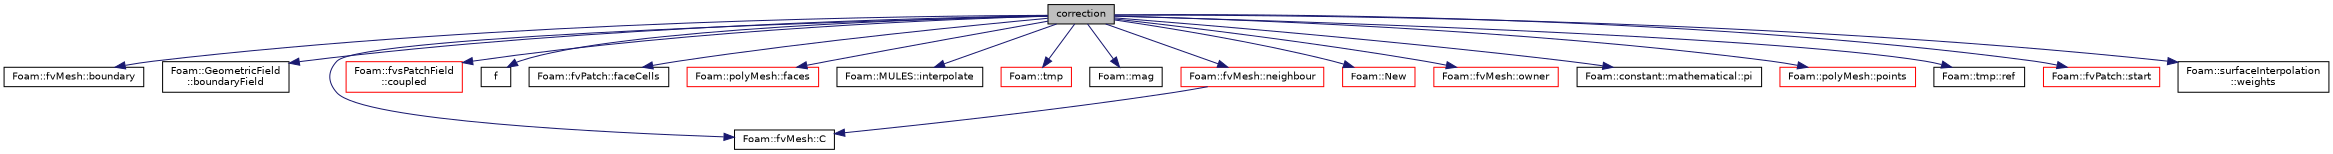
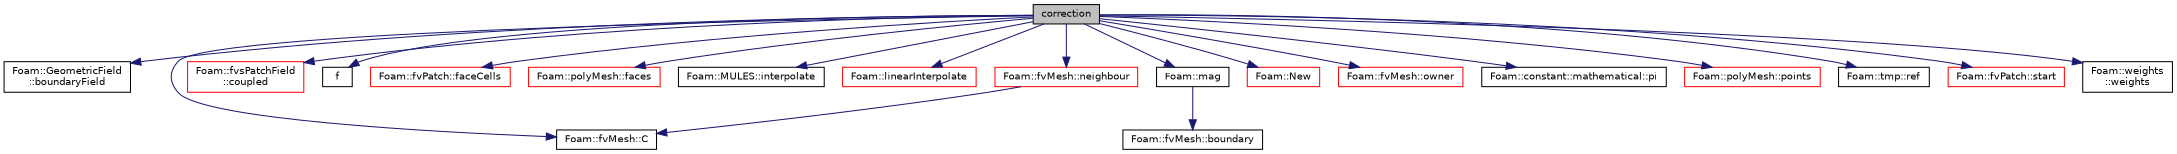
edge "correction" -> "Foam::fvMesh::boundary": now "Foam::mag" -> "Foam::fvMesh::boundary"
node "Foam::fvPatch::faceCells": color black -> red
node "Foam::tmp": label "Foam::tmp" -> "Foam::linearInterpolate"
node "Foam::surfaceInterpolation ::weights": label "Foam::surfaceInterpolation ::weights" -> "Foam::weights ::weights"
